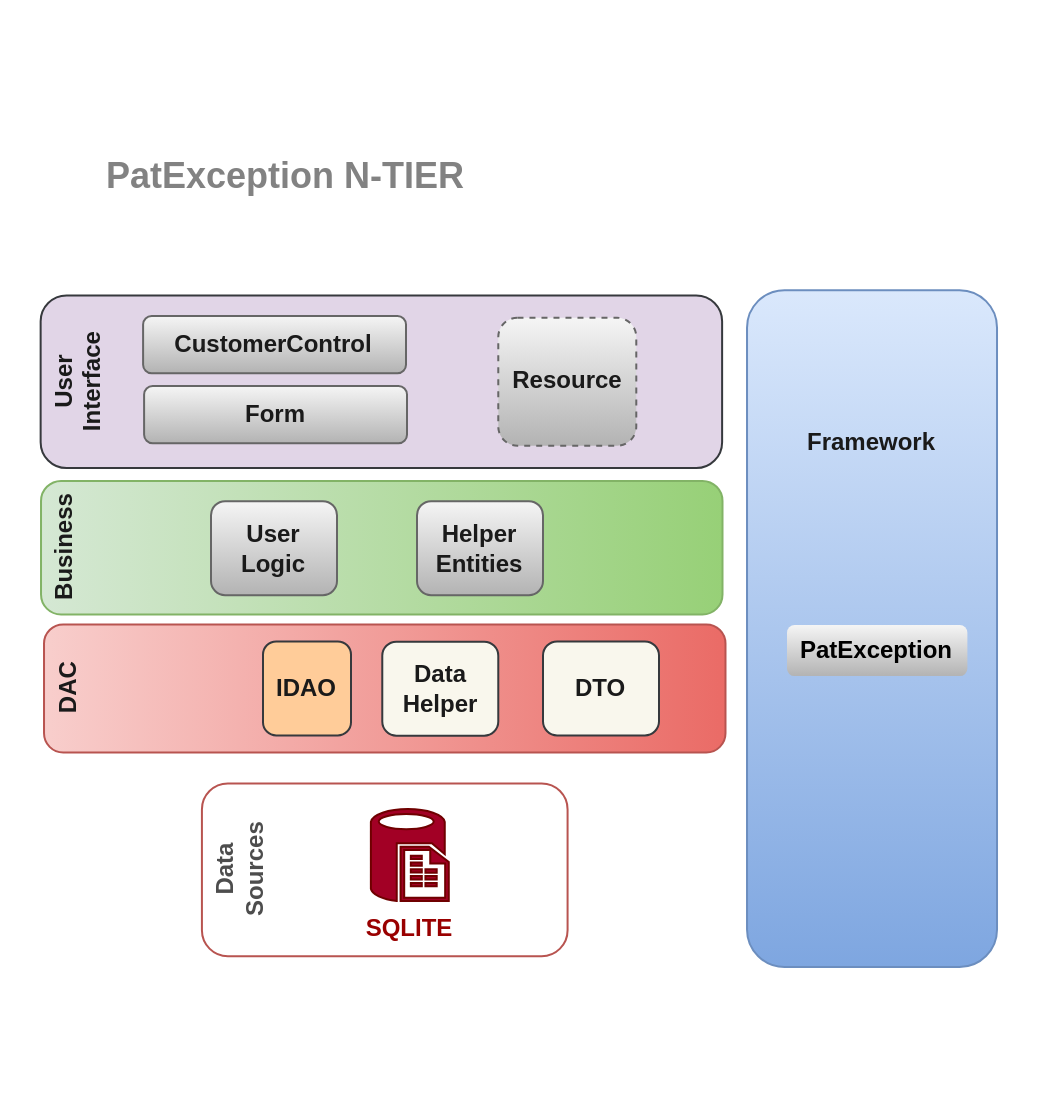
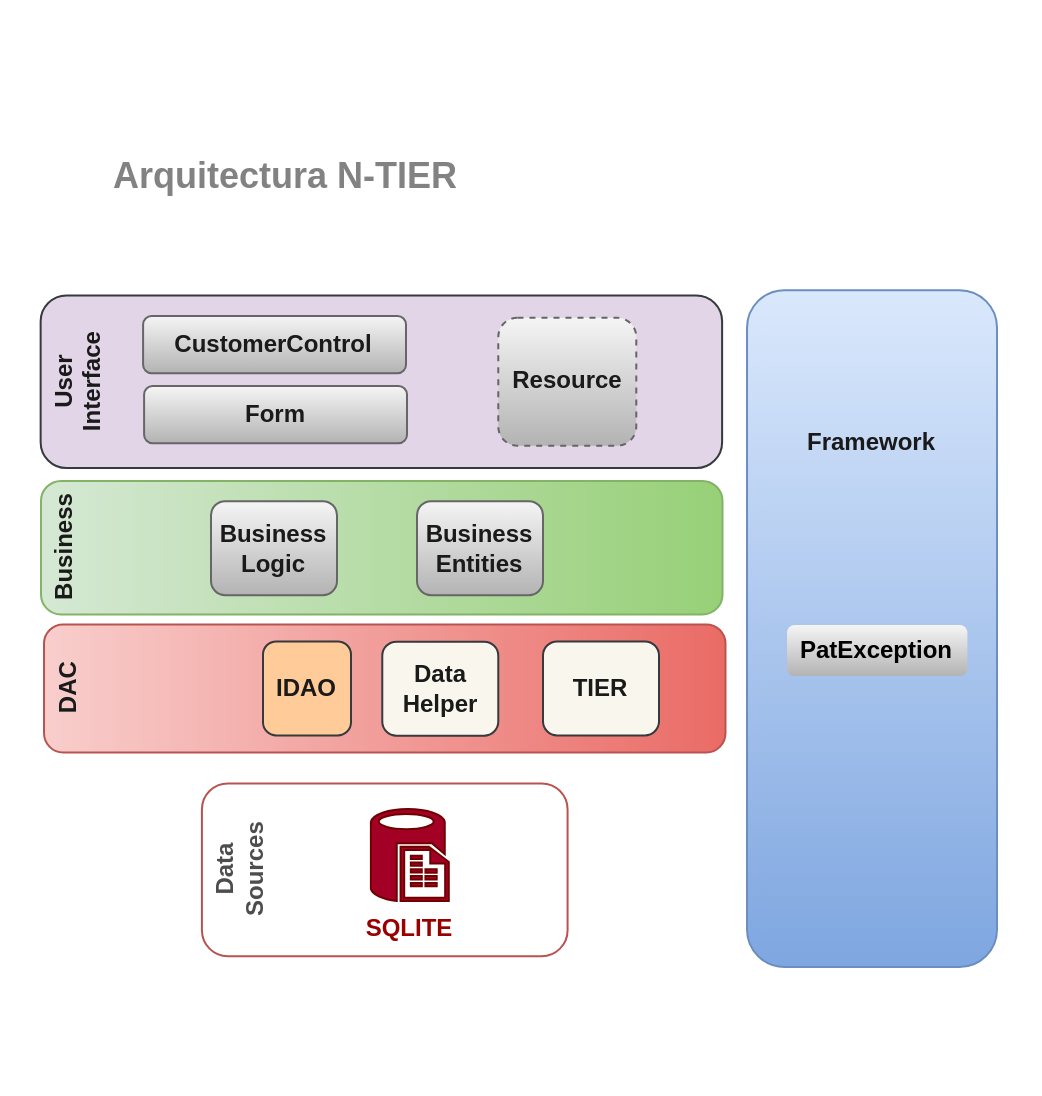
node "PatException N-TIER": label "PatException N-TIER" -> "Arquitectura N-TIER"
node "User Logic": label "User Logic" -> "Business Logic"
node "Helper Entities": label "Helper Entities" -> "Business Entities"
node "DTO": label "DTO" -> "TIER"
